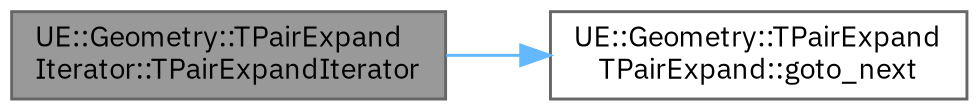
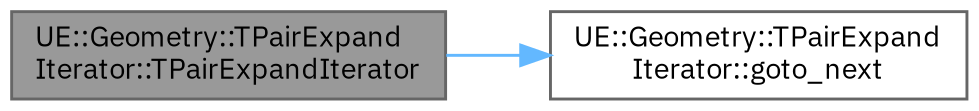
node "UE::Geometry::TPairExpand TPairExpand::goto_next": label "UE::Geometry::TPairExpand TPairExpand::goto_next" -> "UE::Geometry::TPairExpand Iterator::goto_next"
